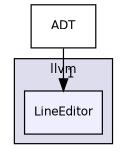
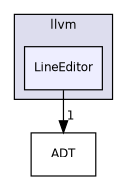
edge "ADT" -> "LineEditor": reversed
